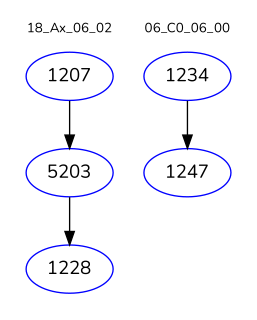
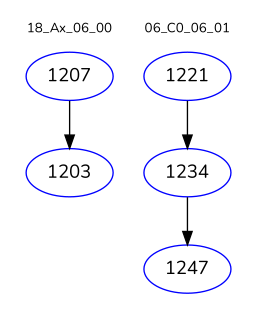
cluster "18_Ax_06_02": label "18_Ax_06_02" -> "18_Ax_06_00"
cluster "06_C0_06_00": label "06_C0_06_00" -> "06_C0_06_01"
node "1221": added
node "5203": label "5203" -> "1203"
node "1228": removed
